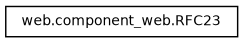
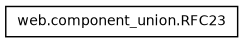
node "web.component_web.RFC23": label "web.component_web.RFC23" -> "web.component_union.RFC23"
